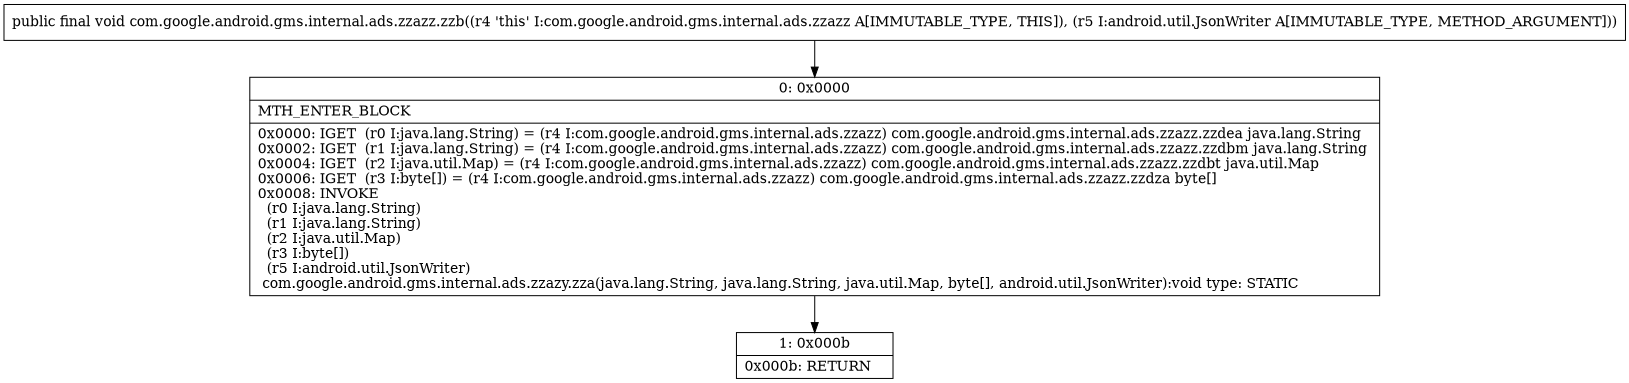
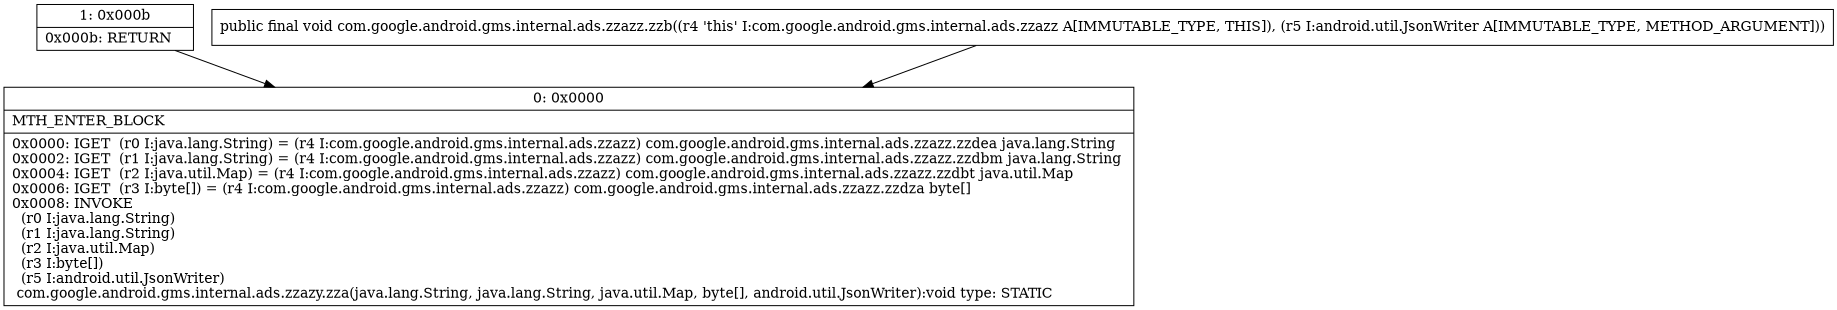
edge "0: 0x0000" -> "1: 0x000b": reversed
